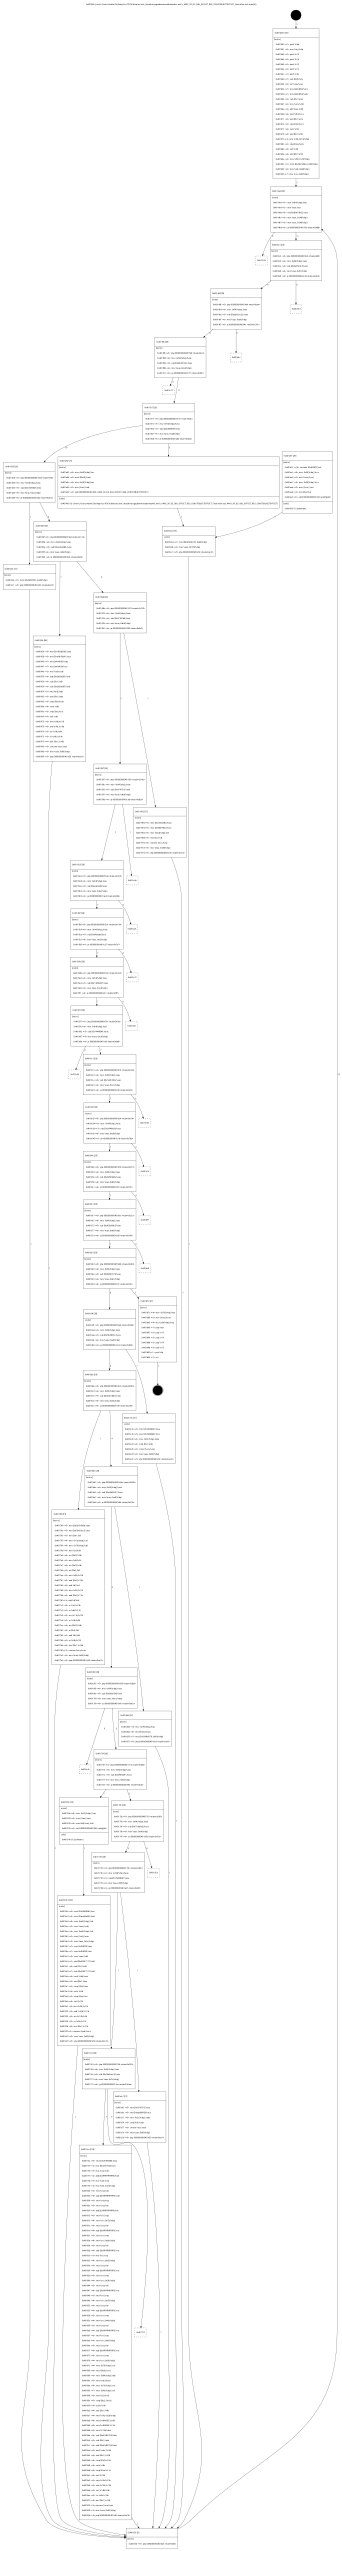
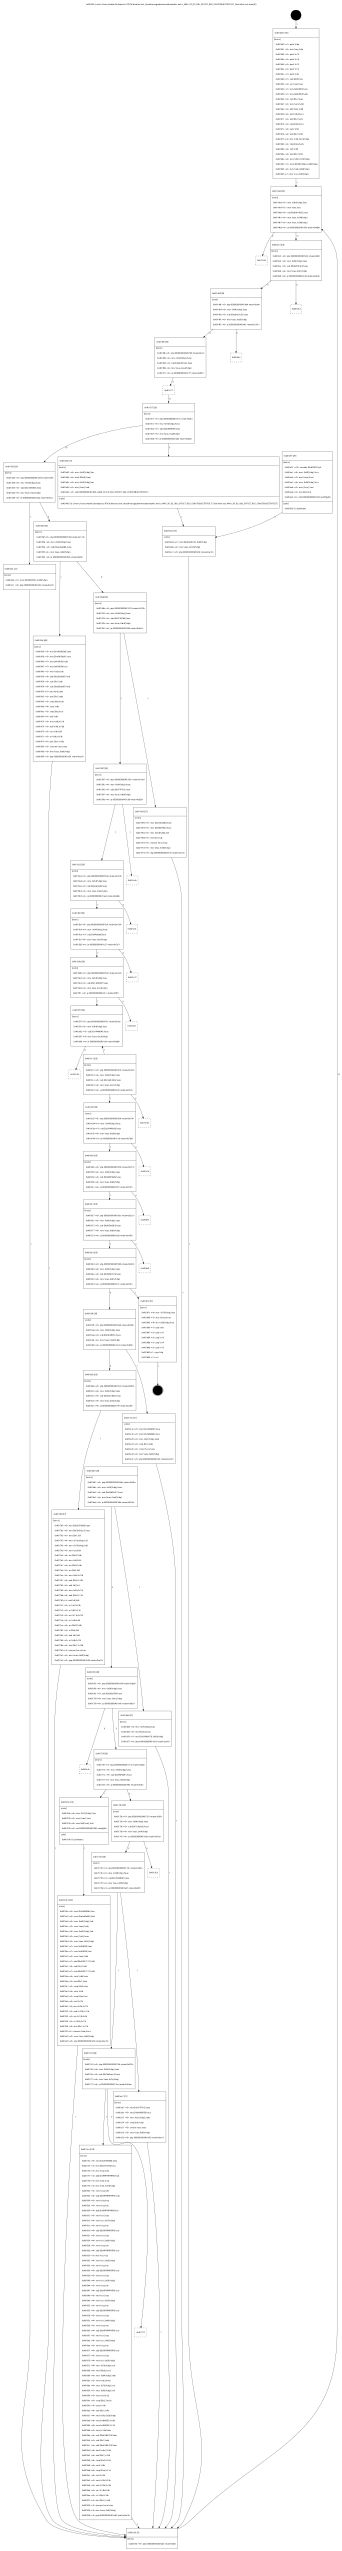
edge "0x4014fb [28]" -> "0x401517 [28]": now "0x401c77" -> "0x401517 [28]"
edge "0x4015f7 [28]" -> "0x401613 [28]": reversed
edge "0x4016bb [28]" -> "0x4016d7 [28]": removed, label "4"
